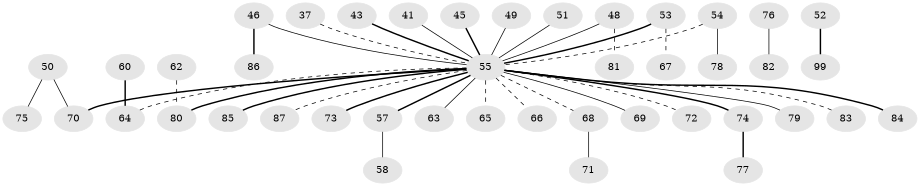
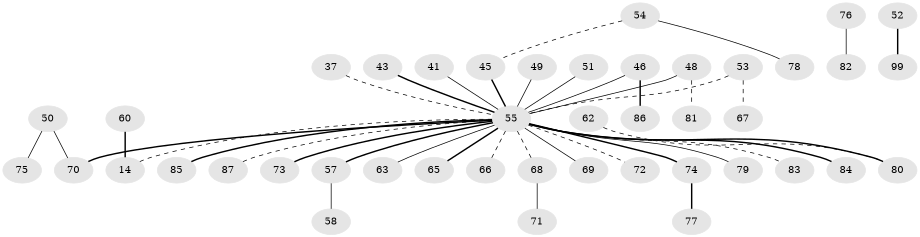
edge "53" -- "55": style bold -> dashed
edge "54" -- "55": now "54" -- "45"
edge "55" -- "65": style dashed -> bold
node "64": label "64" -> "14"
